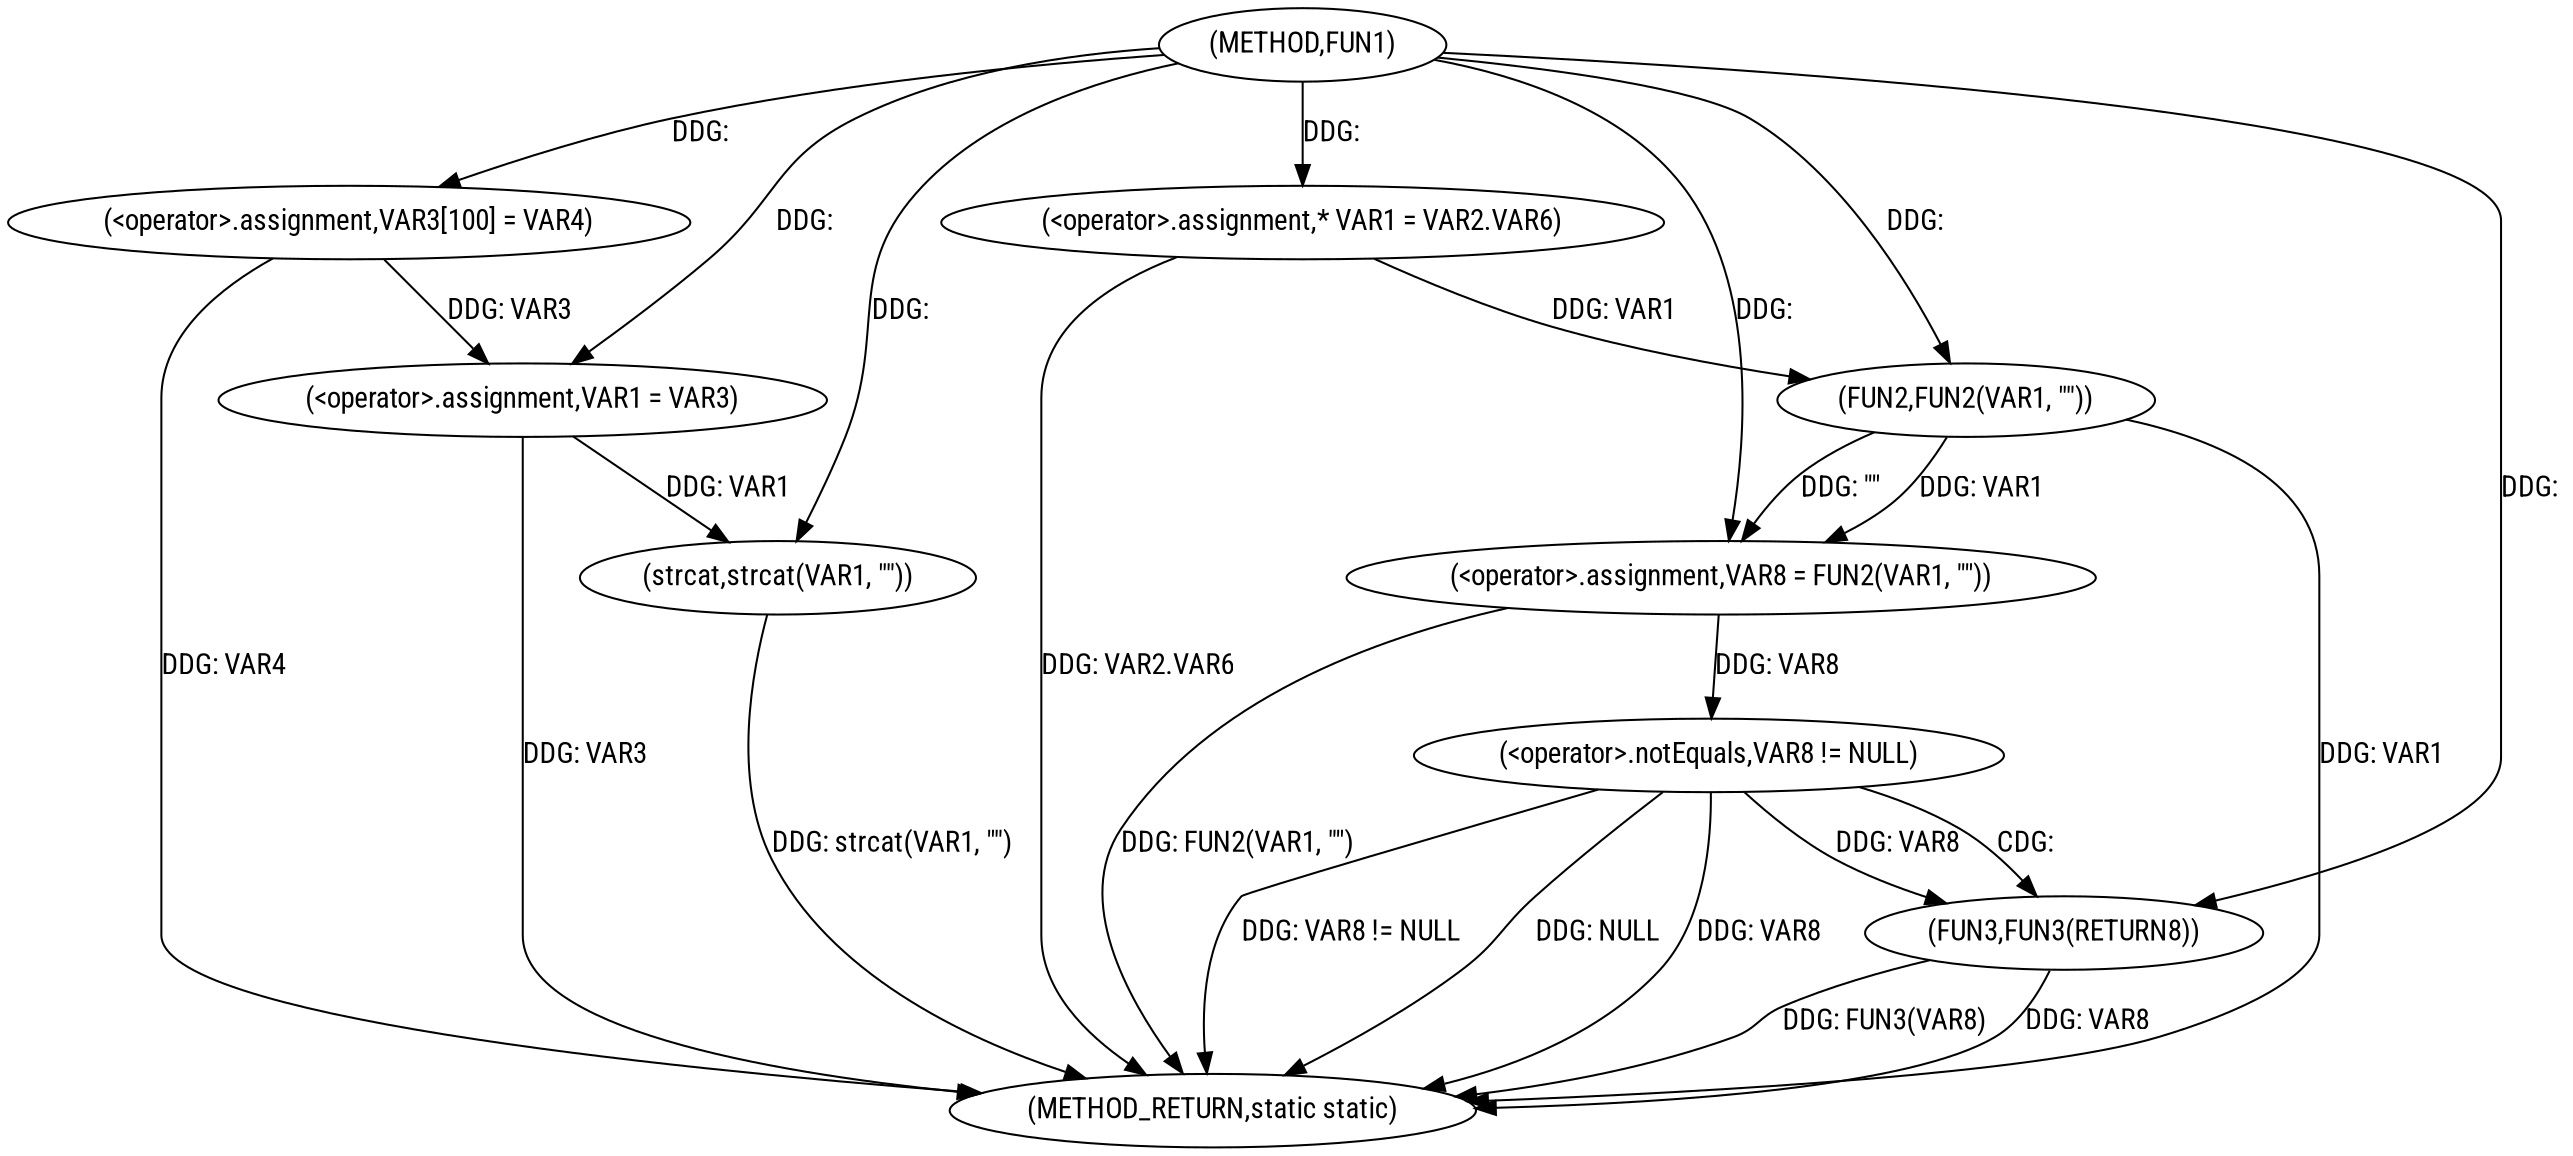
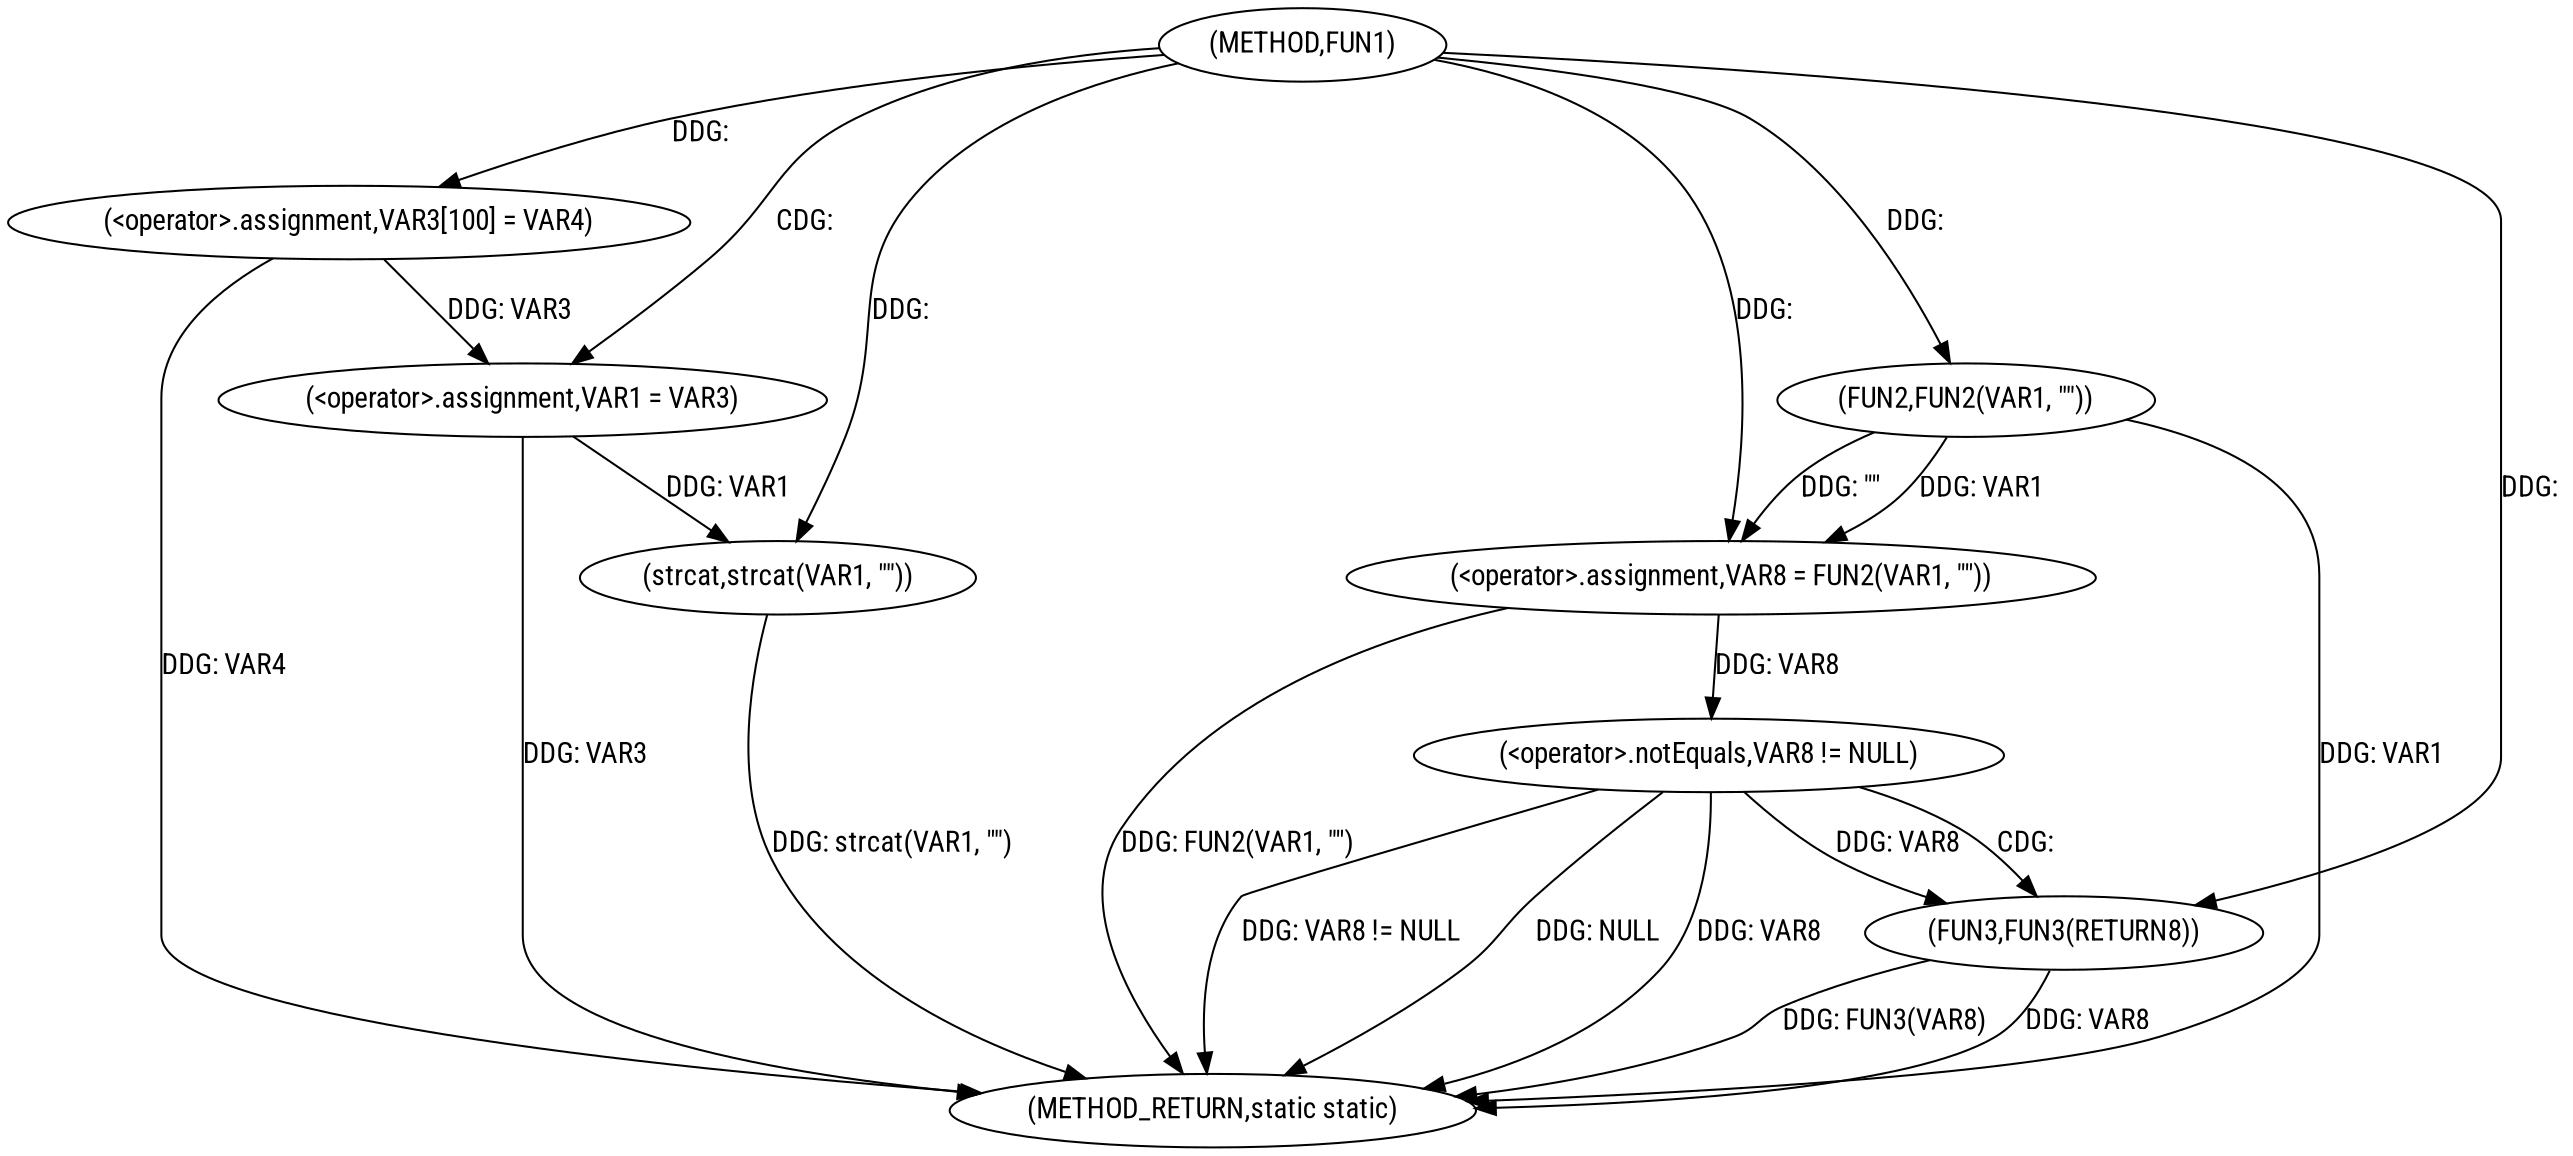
edge "(METHOD,FUN1)" -> "(<operator>.assignment,VAR1 = VAR3)": label "DDG: " -> "CDG: "
node "(<operator>.assignment,* VAR1 = VAR2.VAR6)": removed
